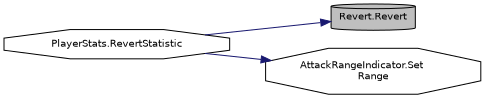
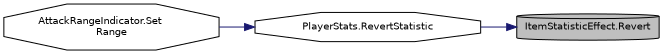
node "Revert.Revert": label "Revert.Revert" -> "ItemStatisticEffect.Revert"
edge "PlayerStats.RevertStatistic" -> "AttackRangeIndicator.Set Range": reversed
